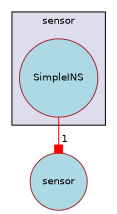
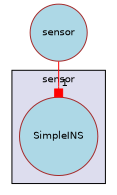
edge "SimpleINS" -> "sensor": reversed
